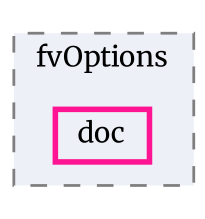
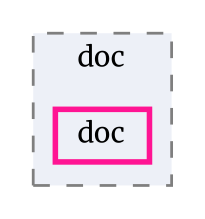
cluster "fvOptions": label "fvOptions" -> "doc"
